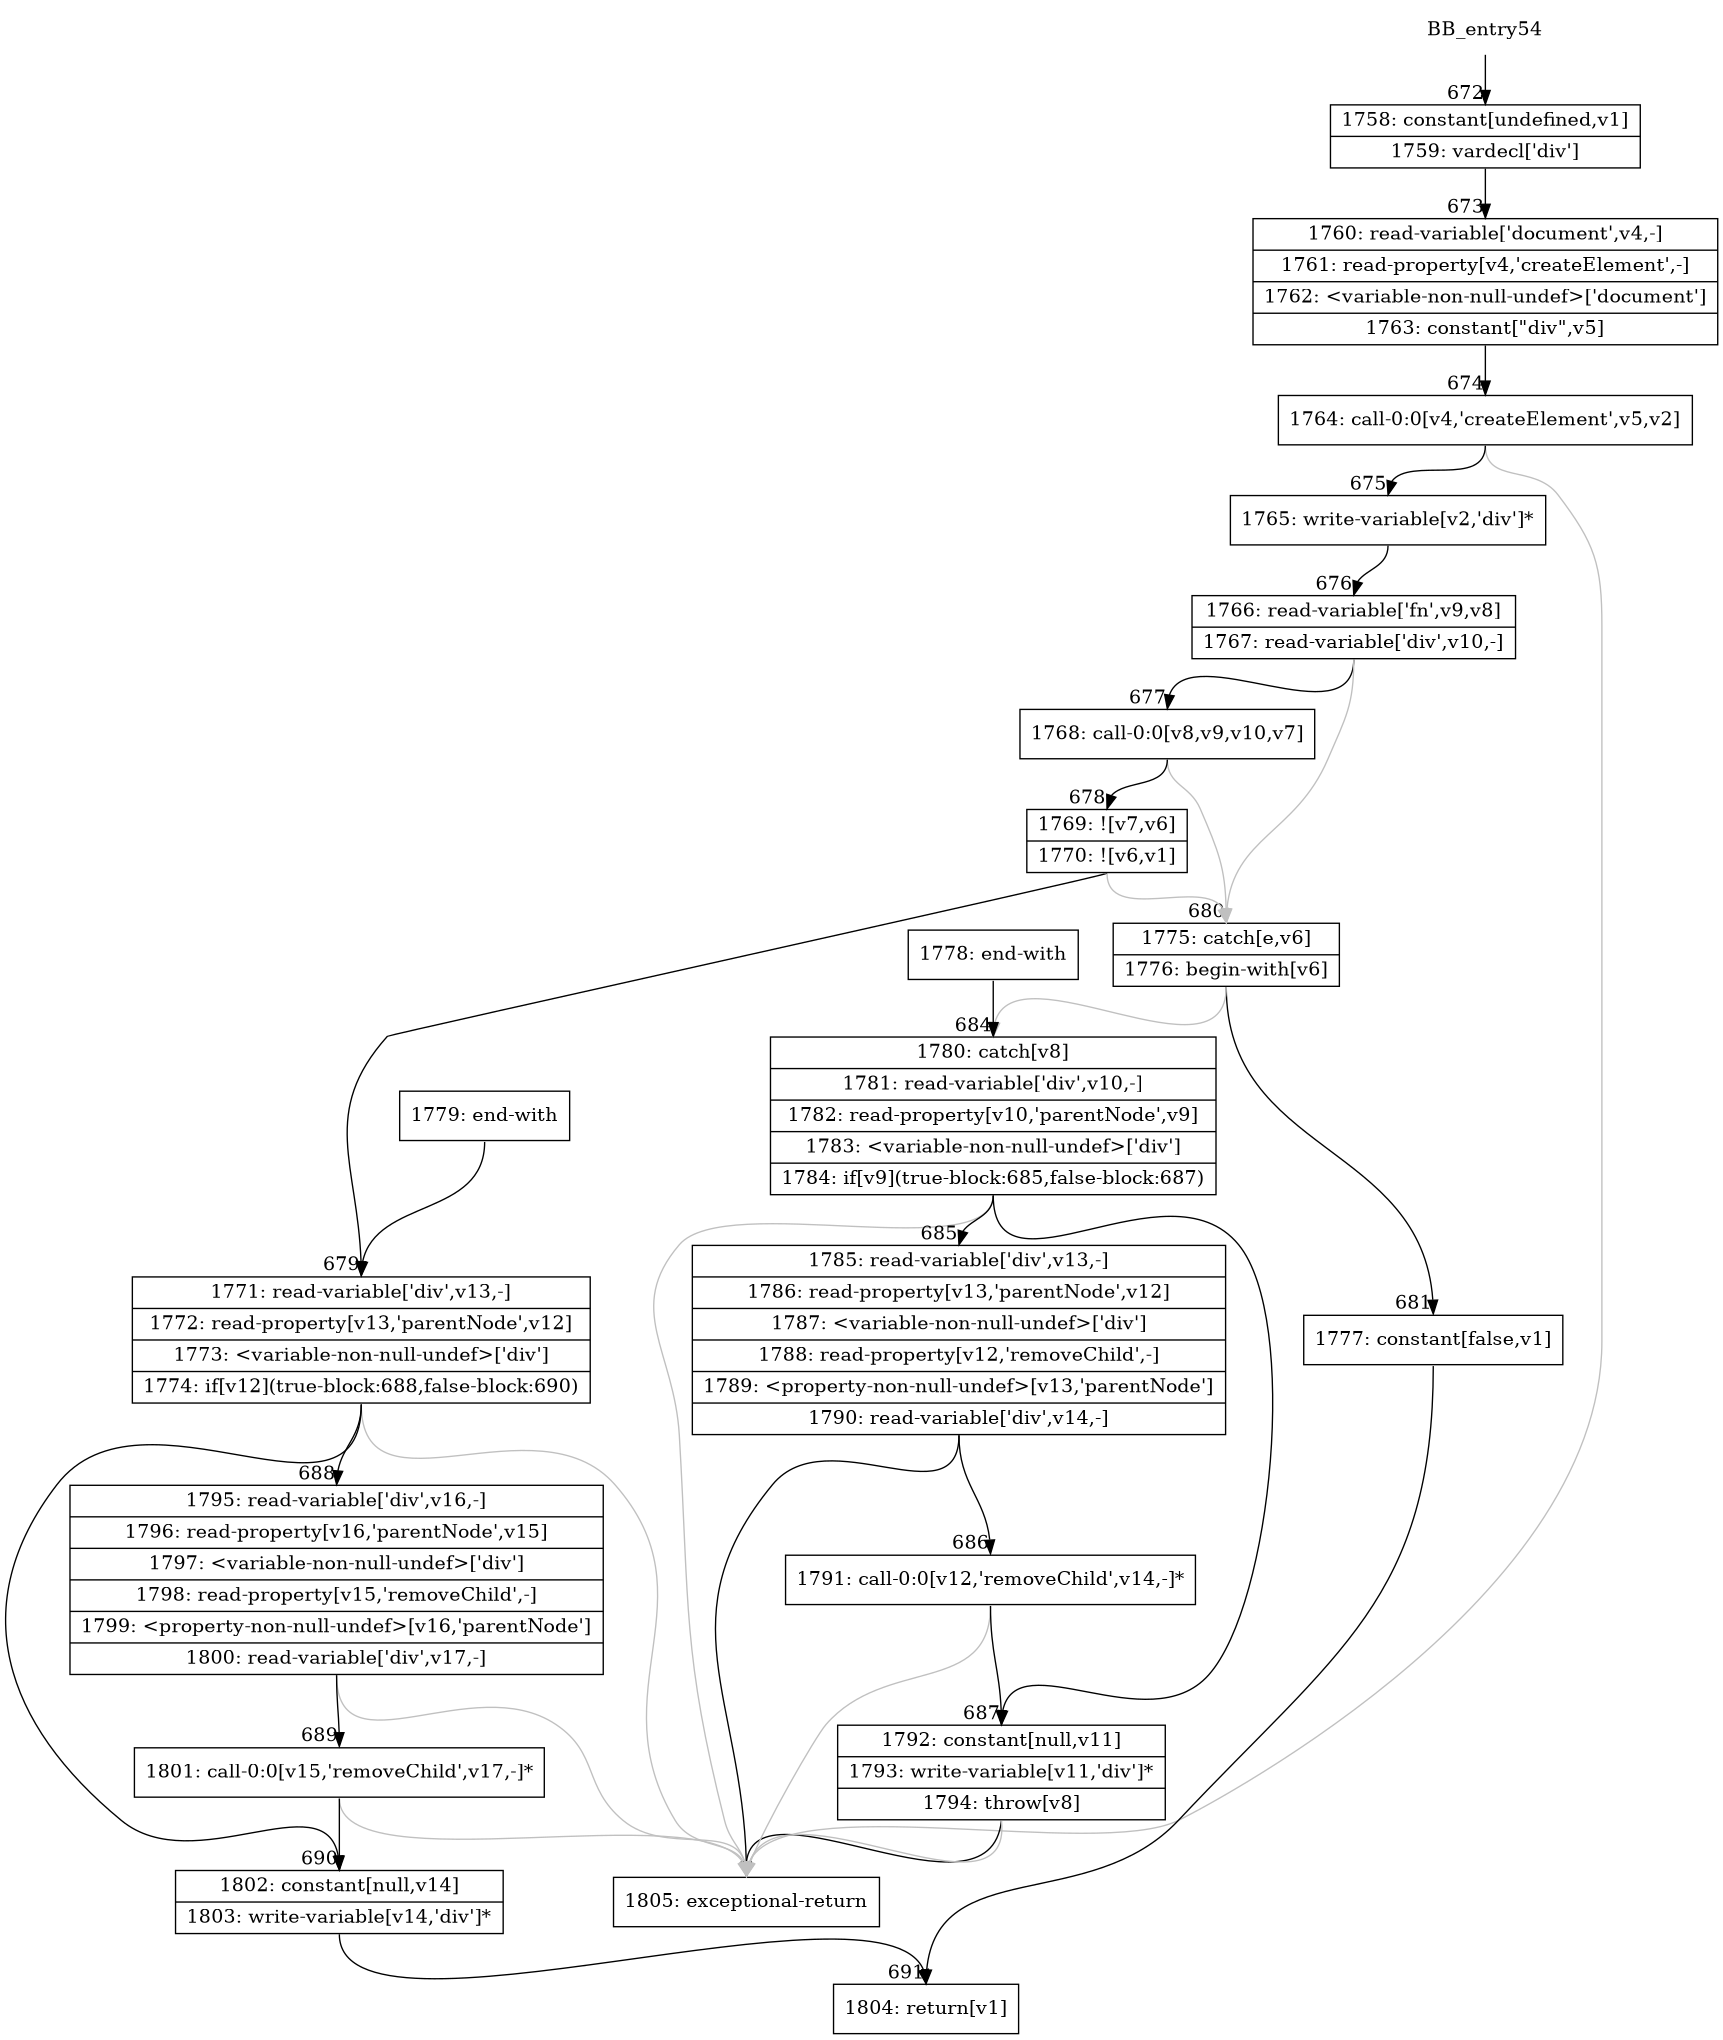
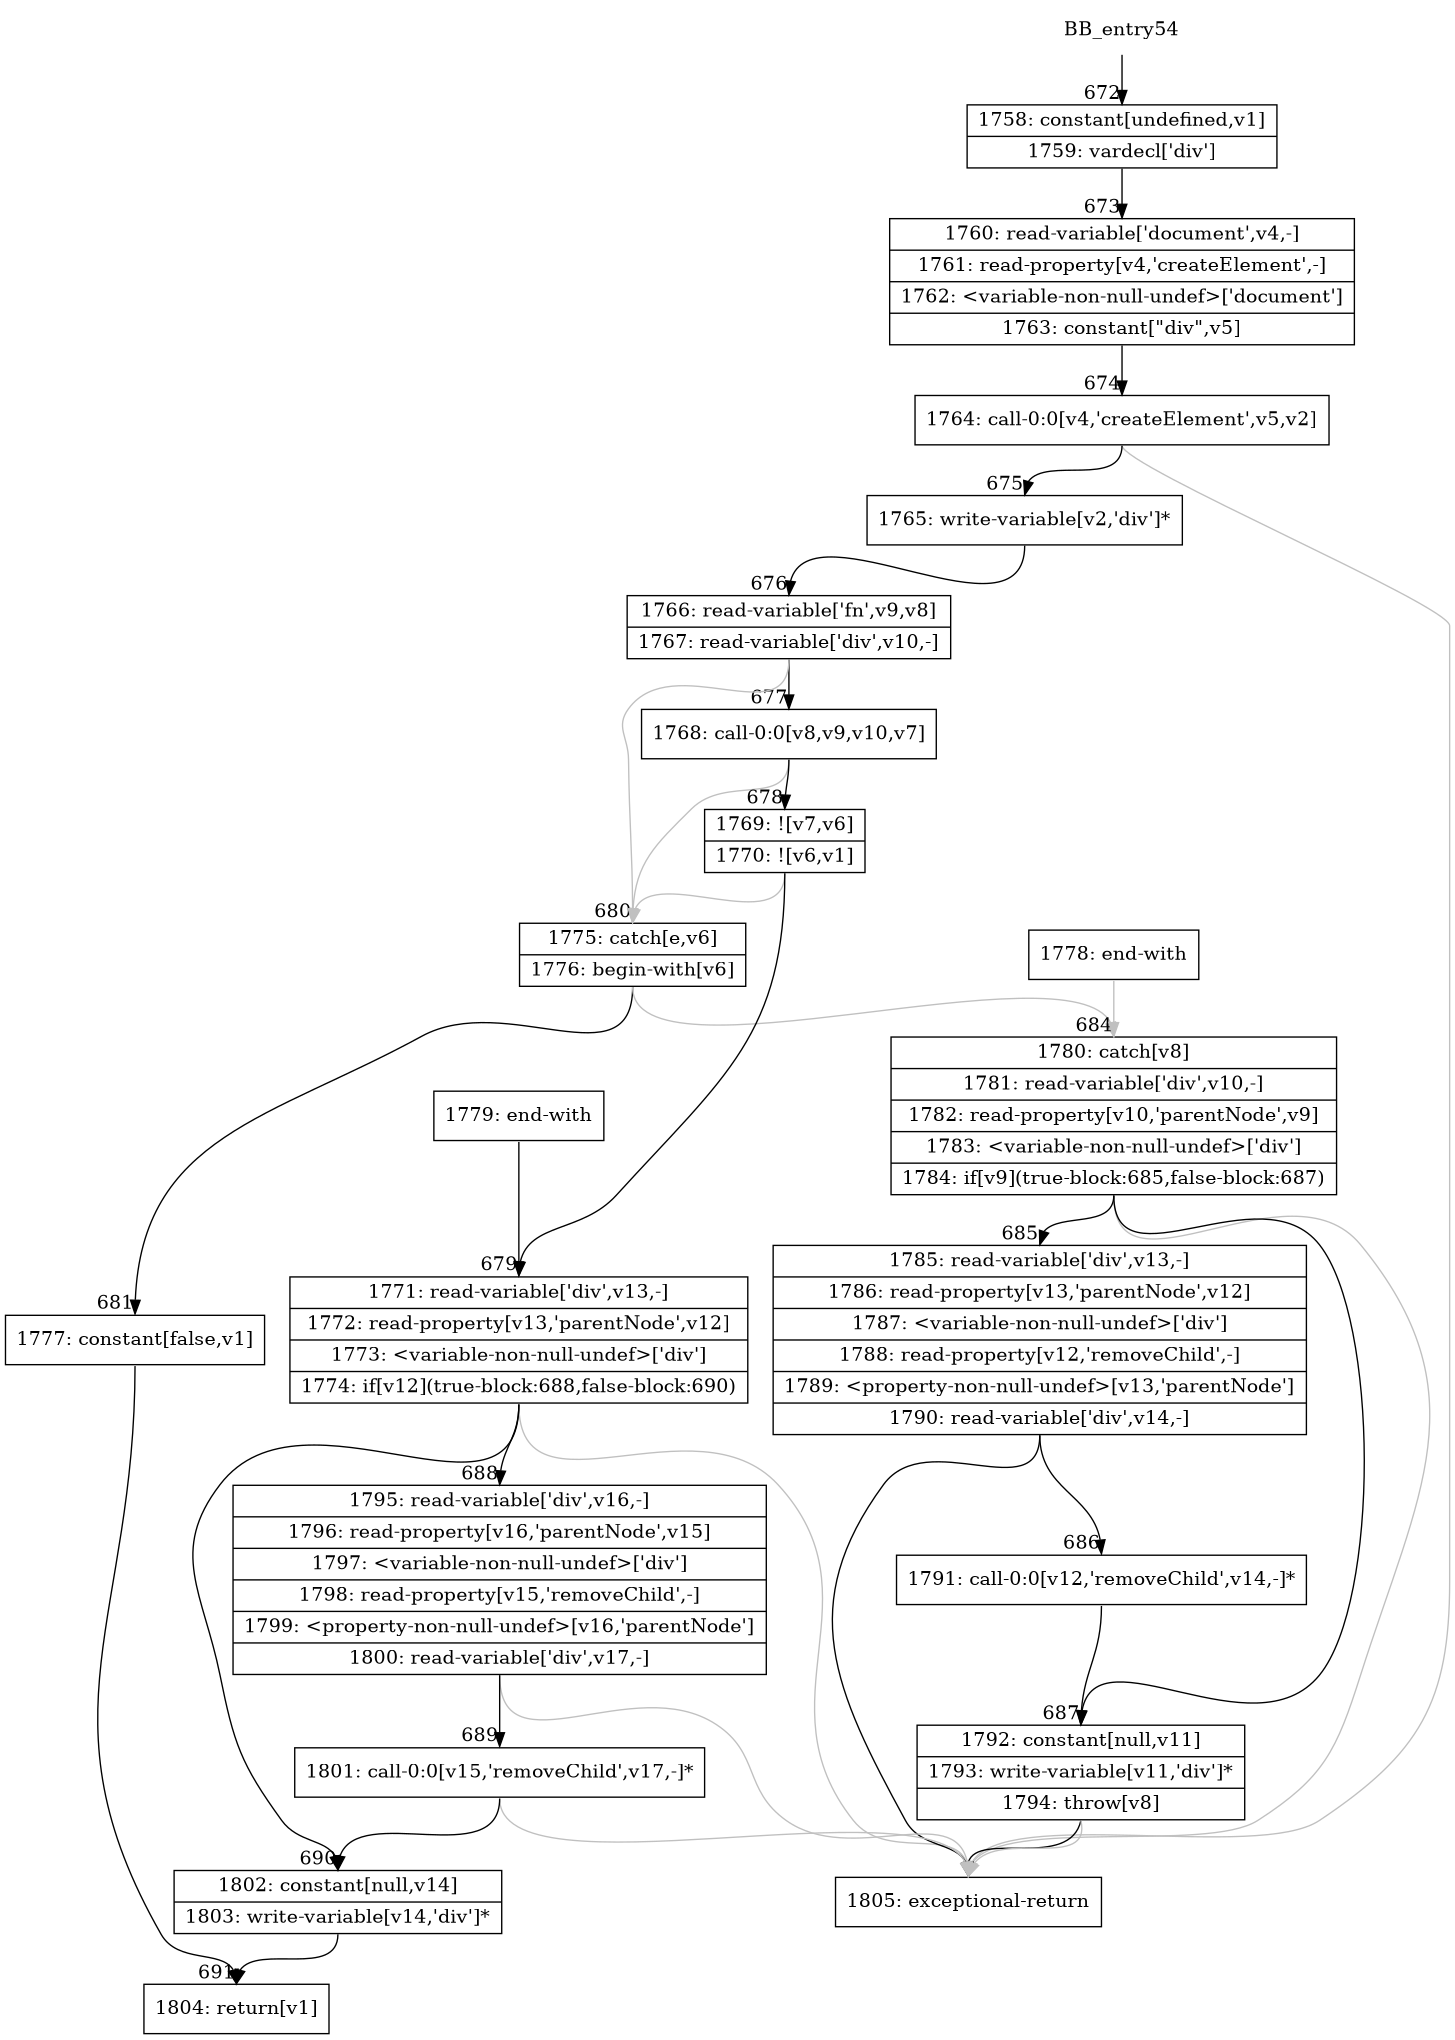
edge "1778: end-with" -> "1780: catch[v8]": color black -> gray
edge "1791: call-0:0[v12,'removeChild',v14,-]*" -> "1805: exceptional-return": removed
